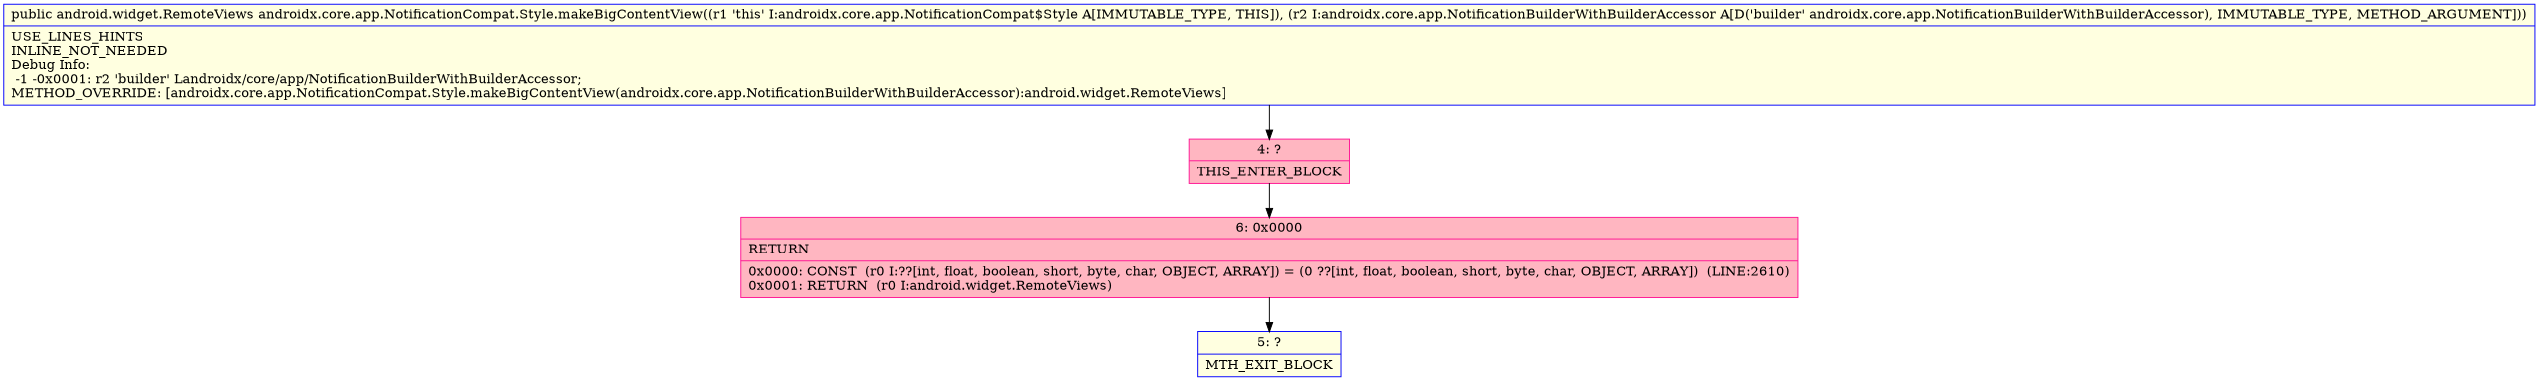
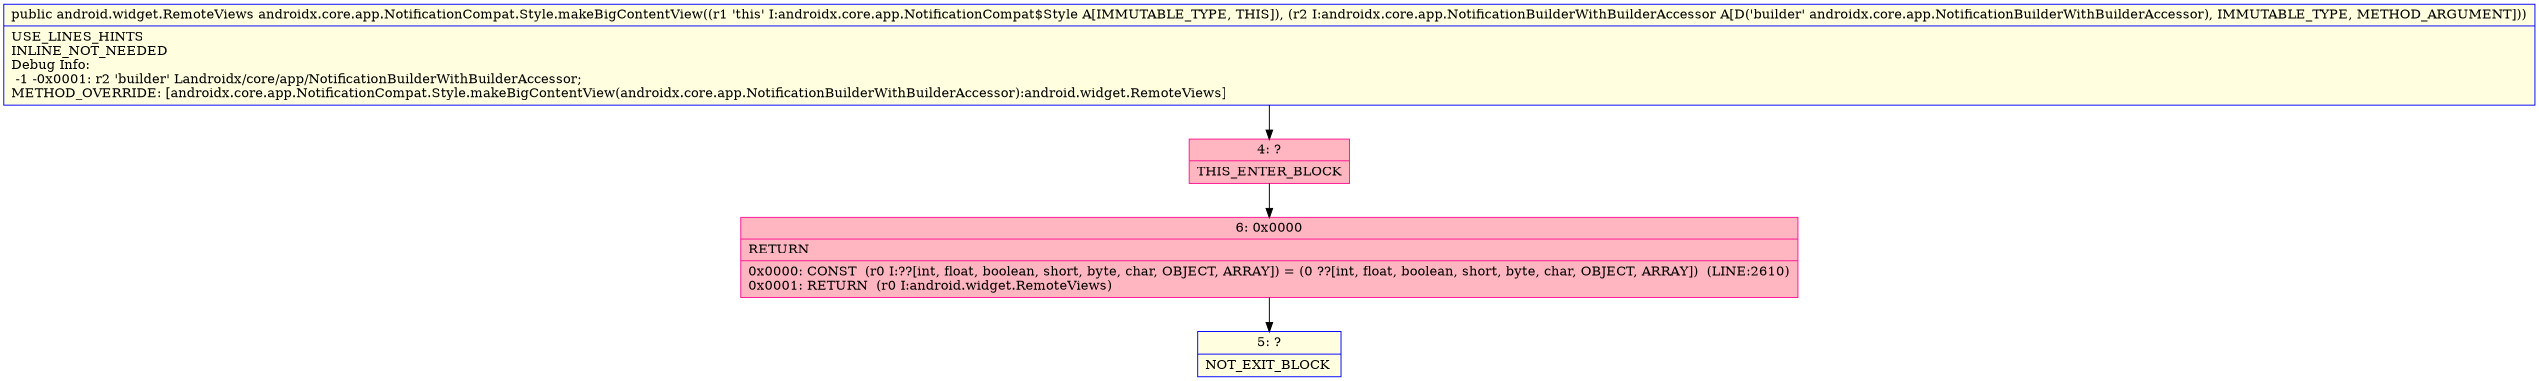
node "5: ?": text "MTH_EXIT_BLOCK" -> "NOT_EXIT_BLOCK"
